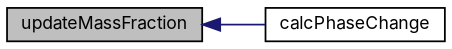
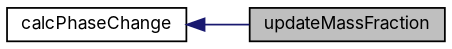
edge "calcPhaseChange" -> "updateMassFraction": reversed
